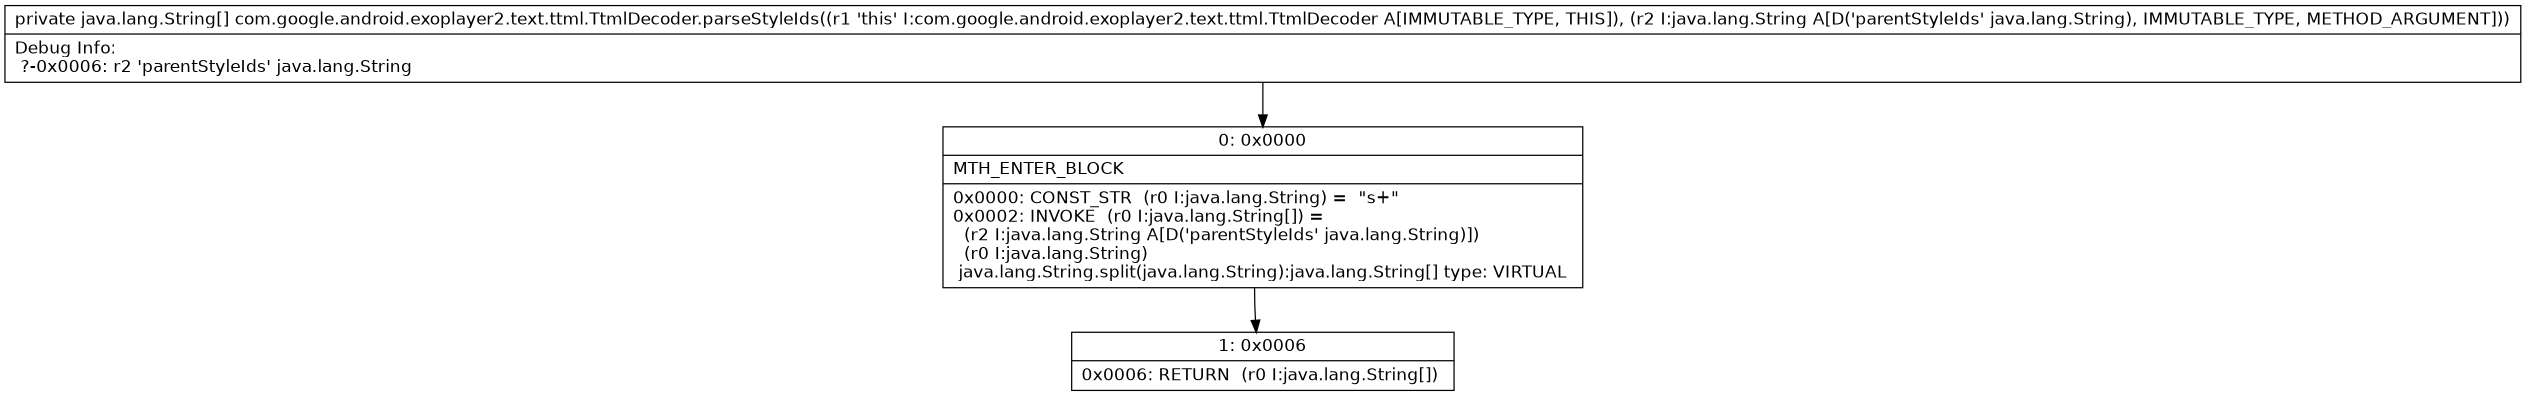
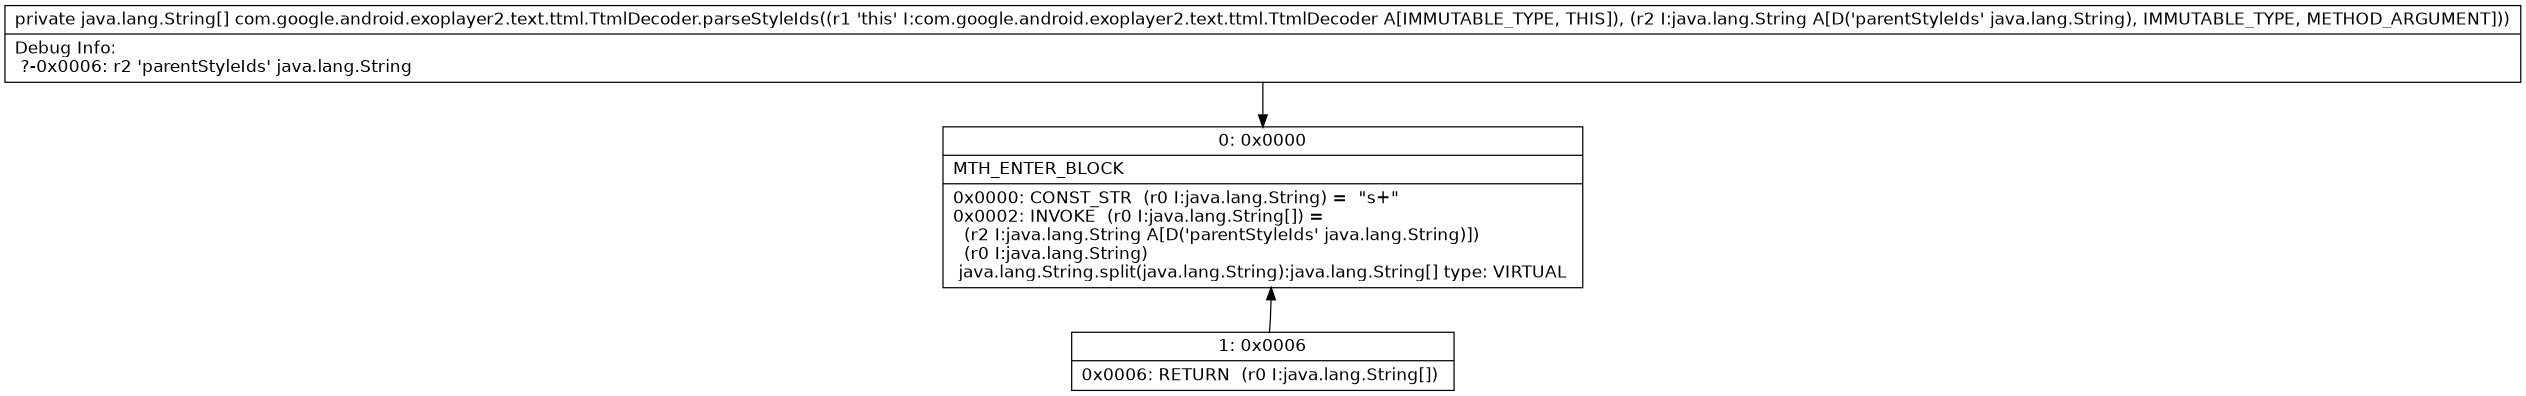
edge "0: 0x0000" -> "1: 0x0006": reversed
